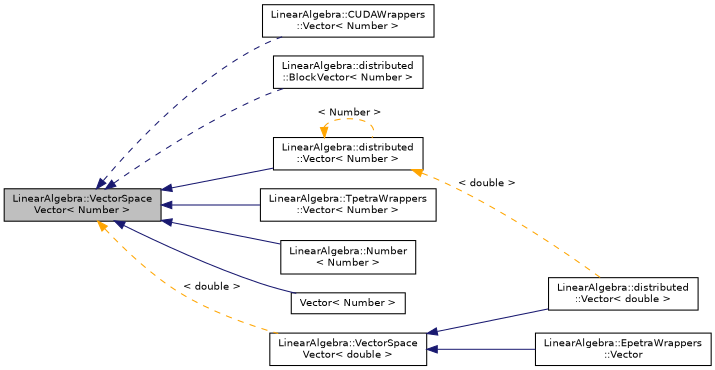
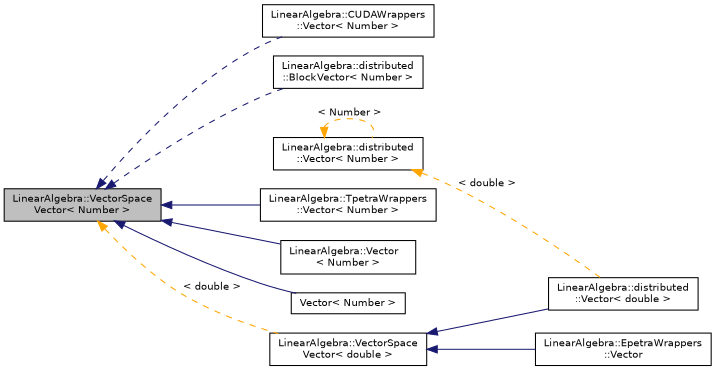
edge "LinearAlgebra::distributed ::Vector< Number >" -> "LinearAlgebra::VectorSpace Vector< Number >": removed
node "LinearAlgebra::Number < Number >": label "LinearAlgebra::Number < Number >" -> "LinearAlgebra::Vector < Number >"
